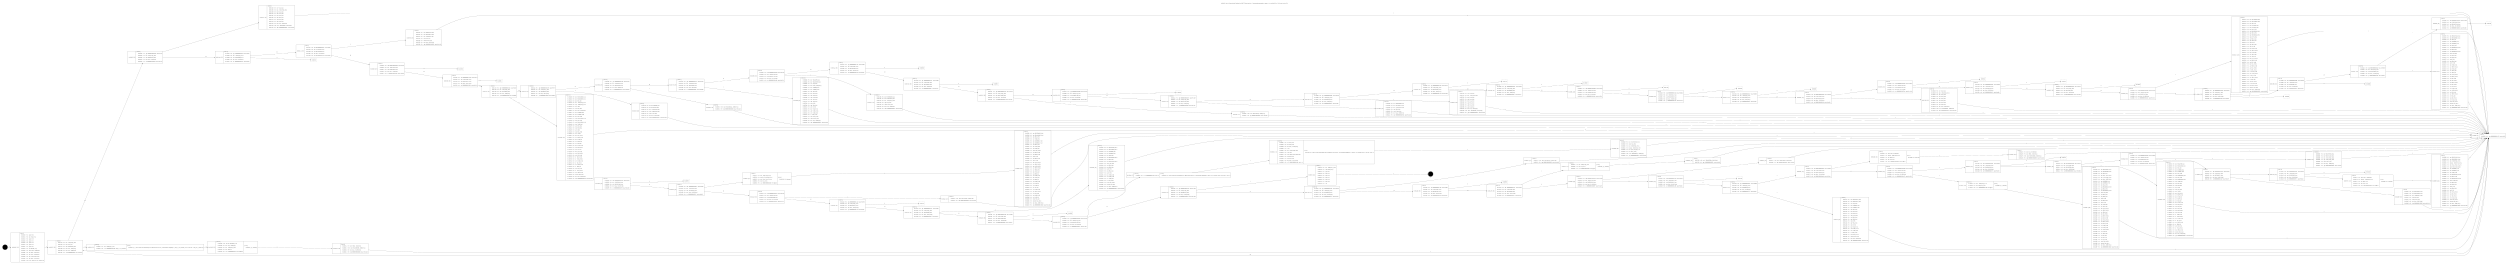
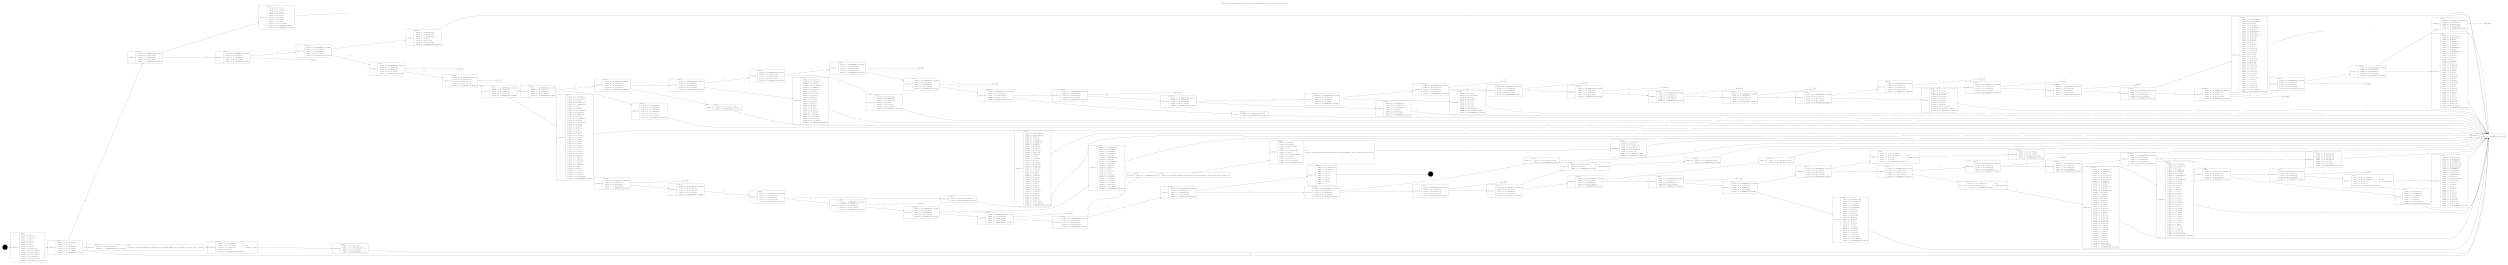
node "0x402247 [20]": removed
